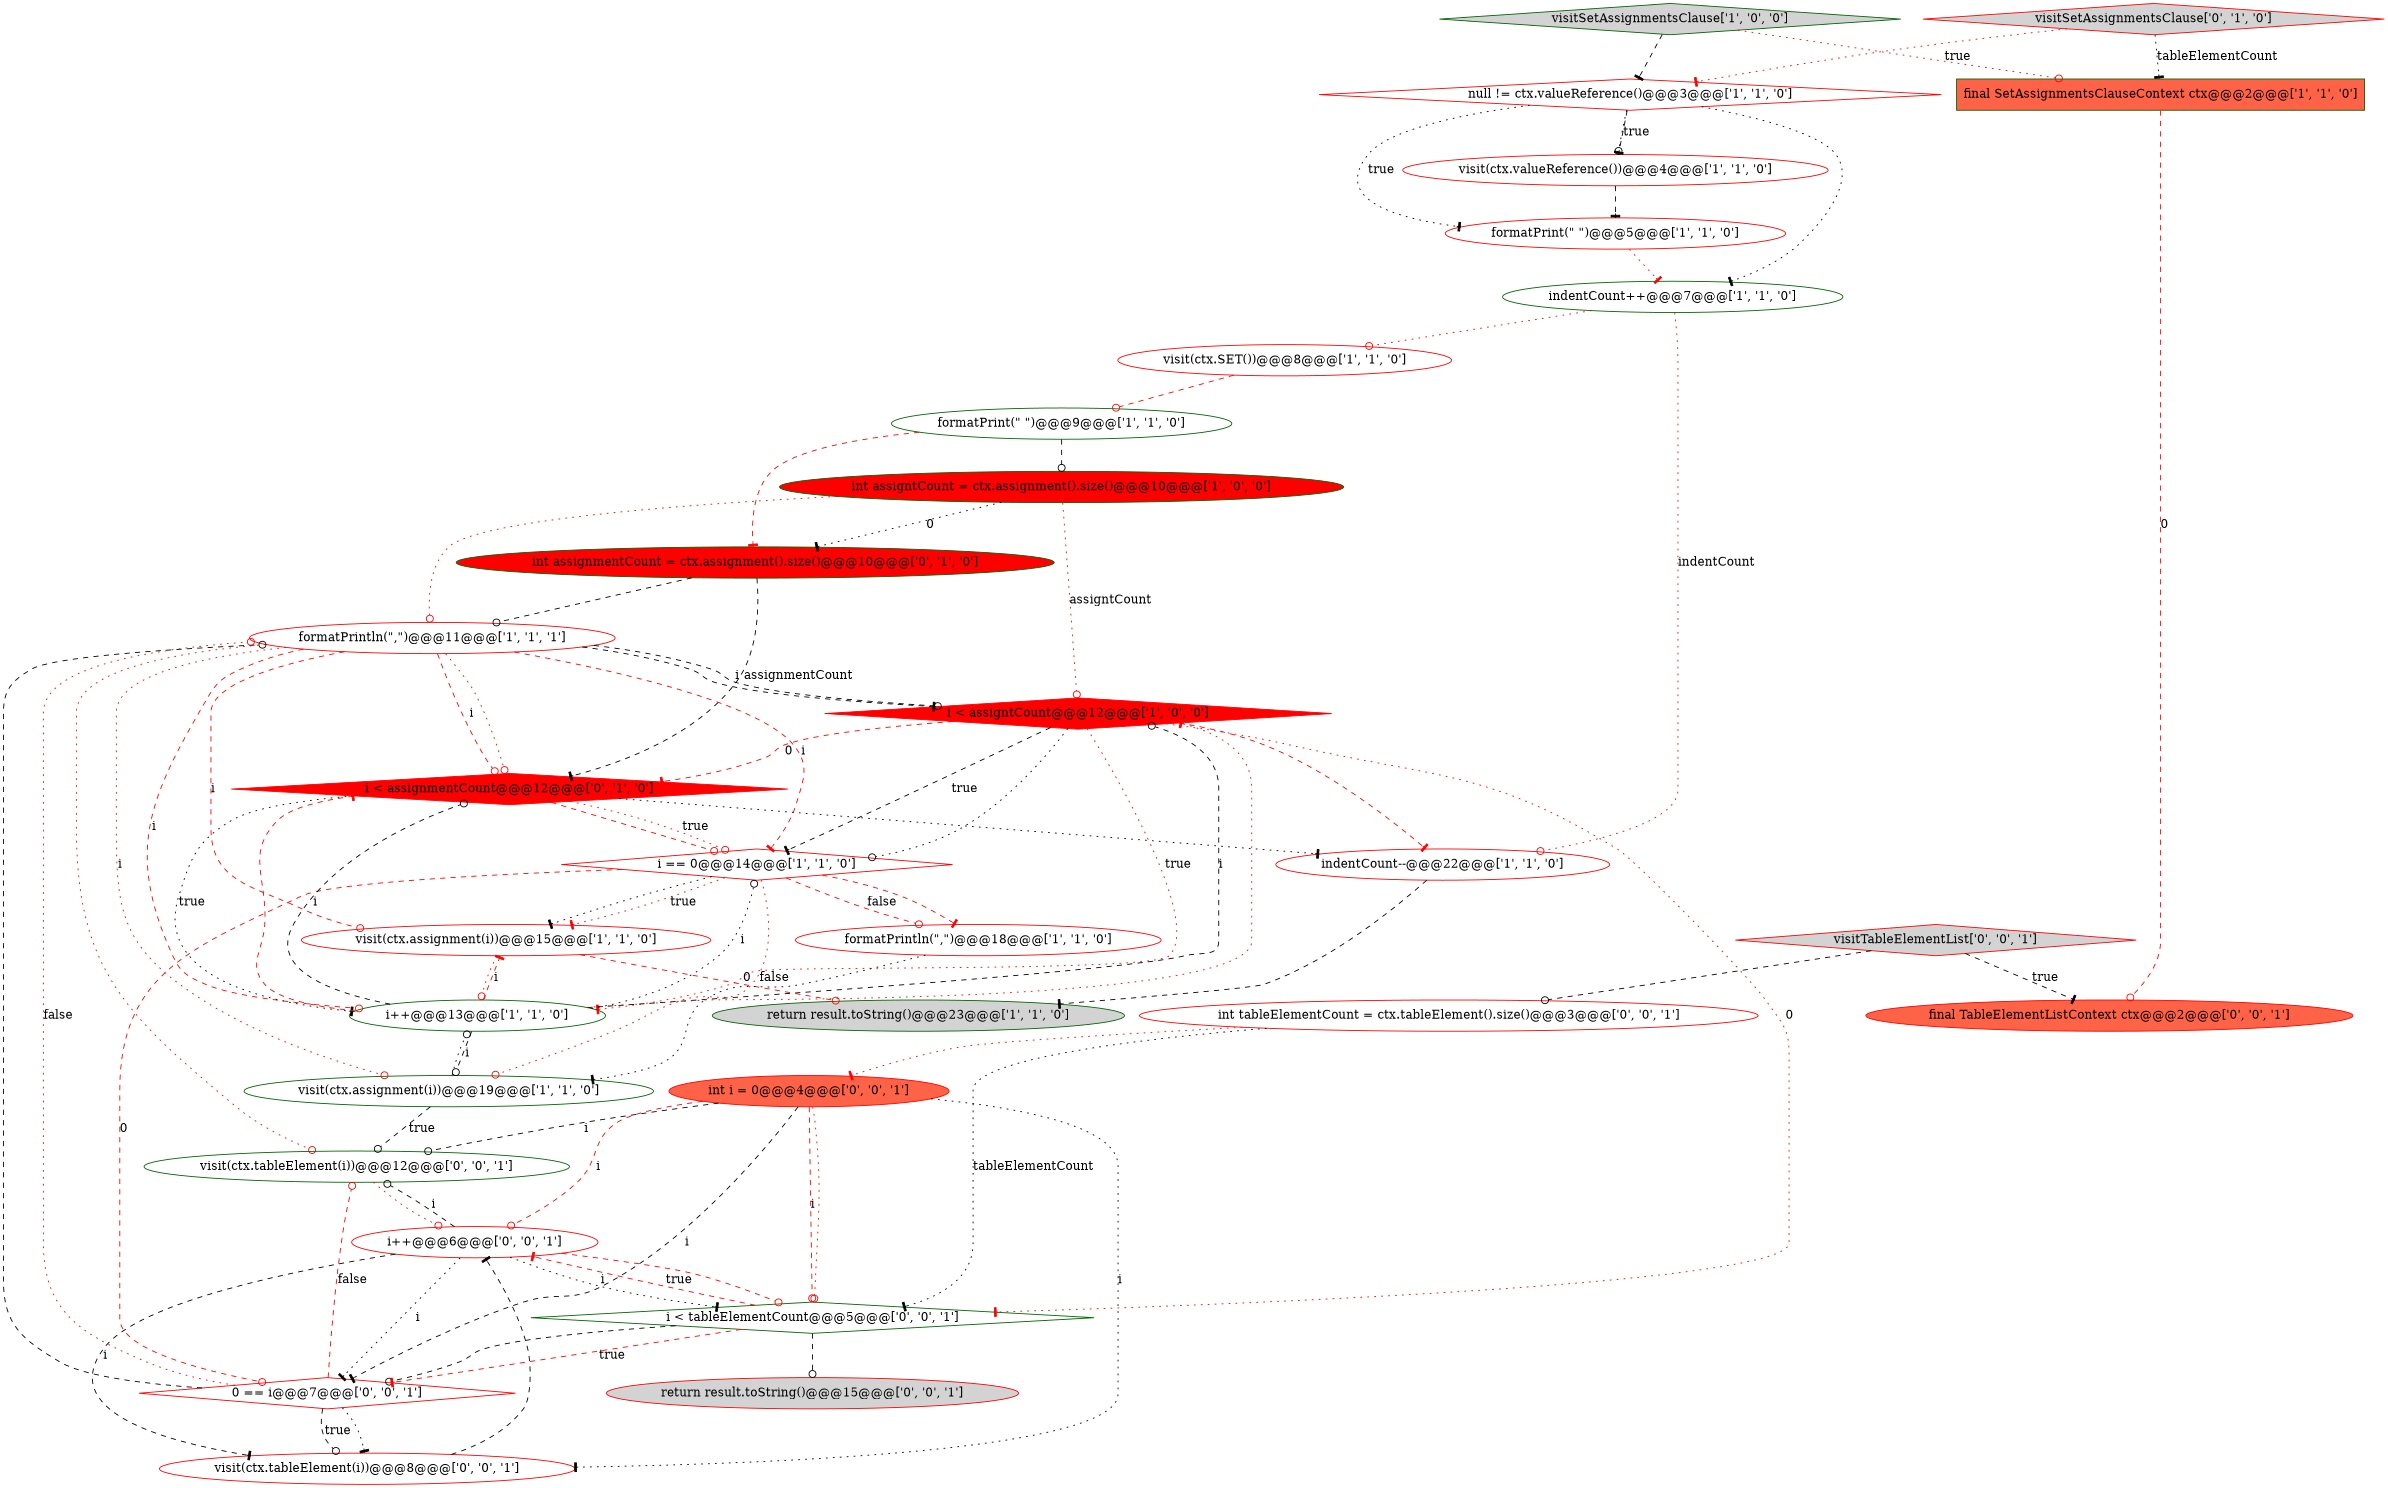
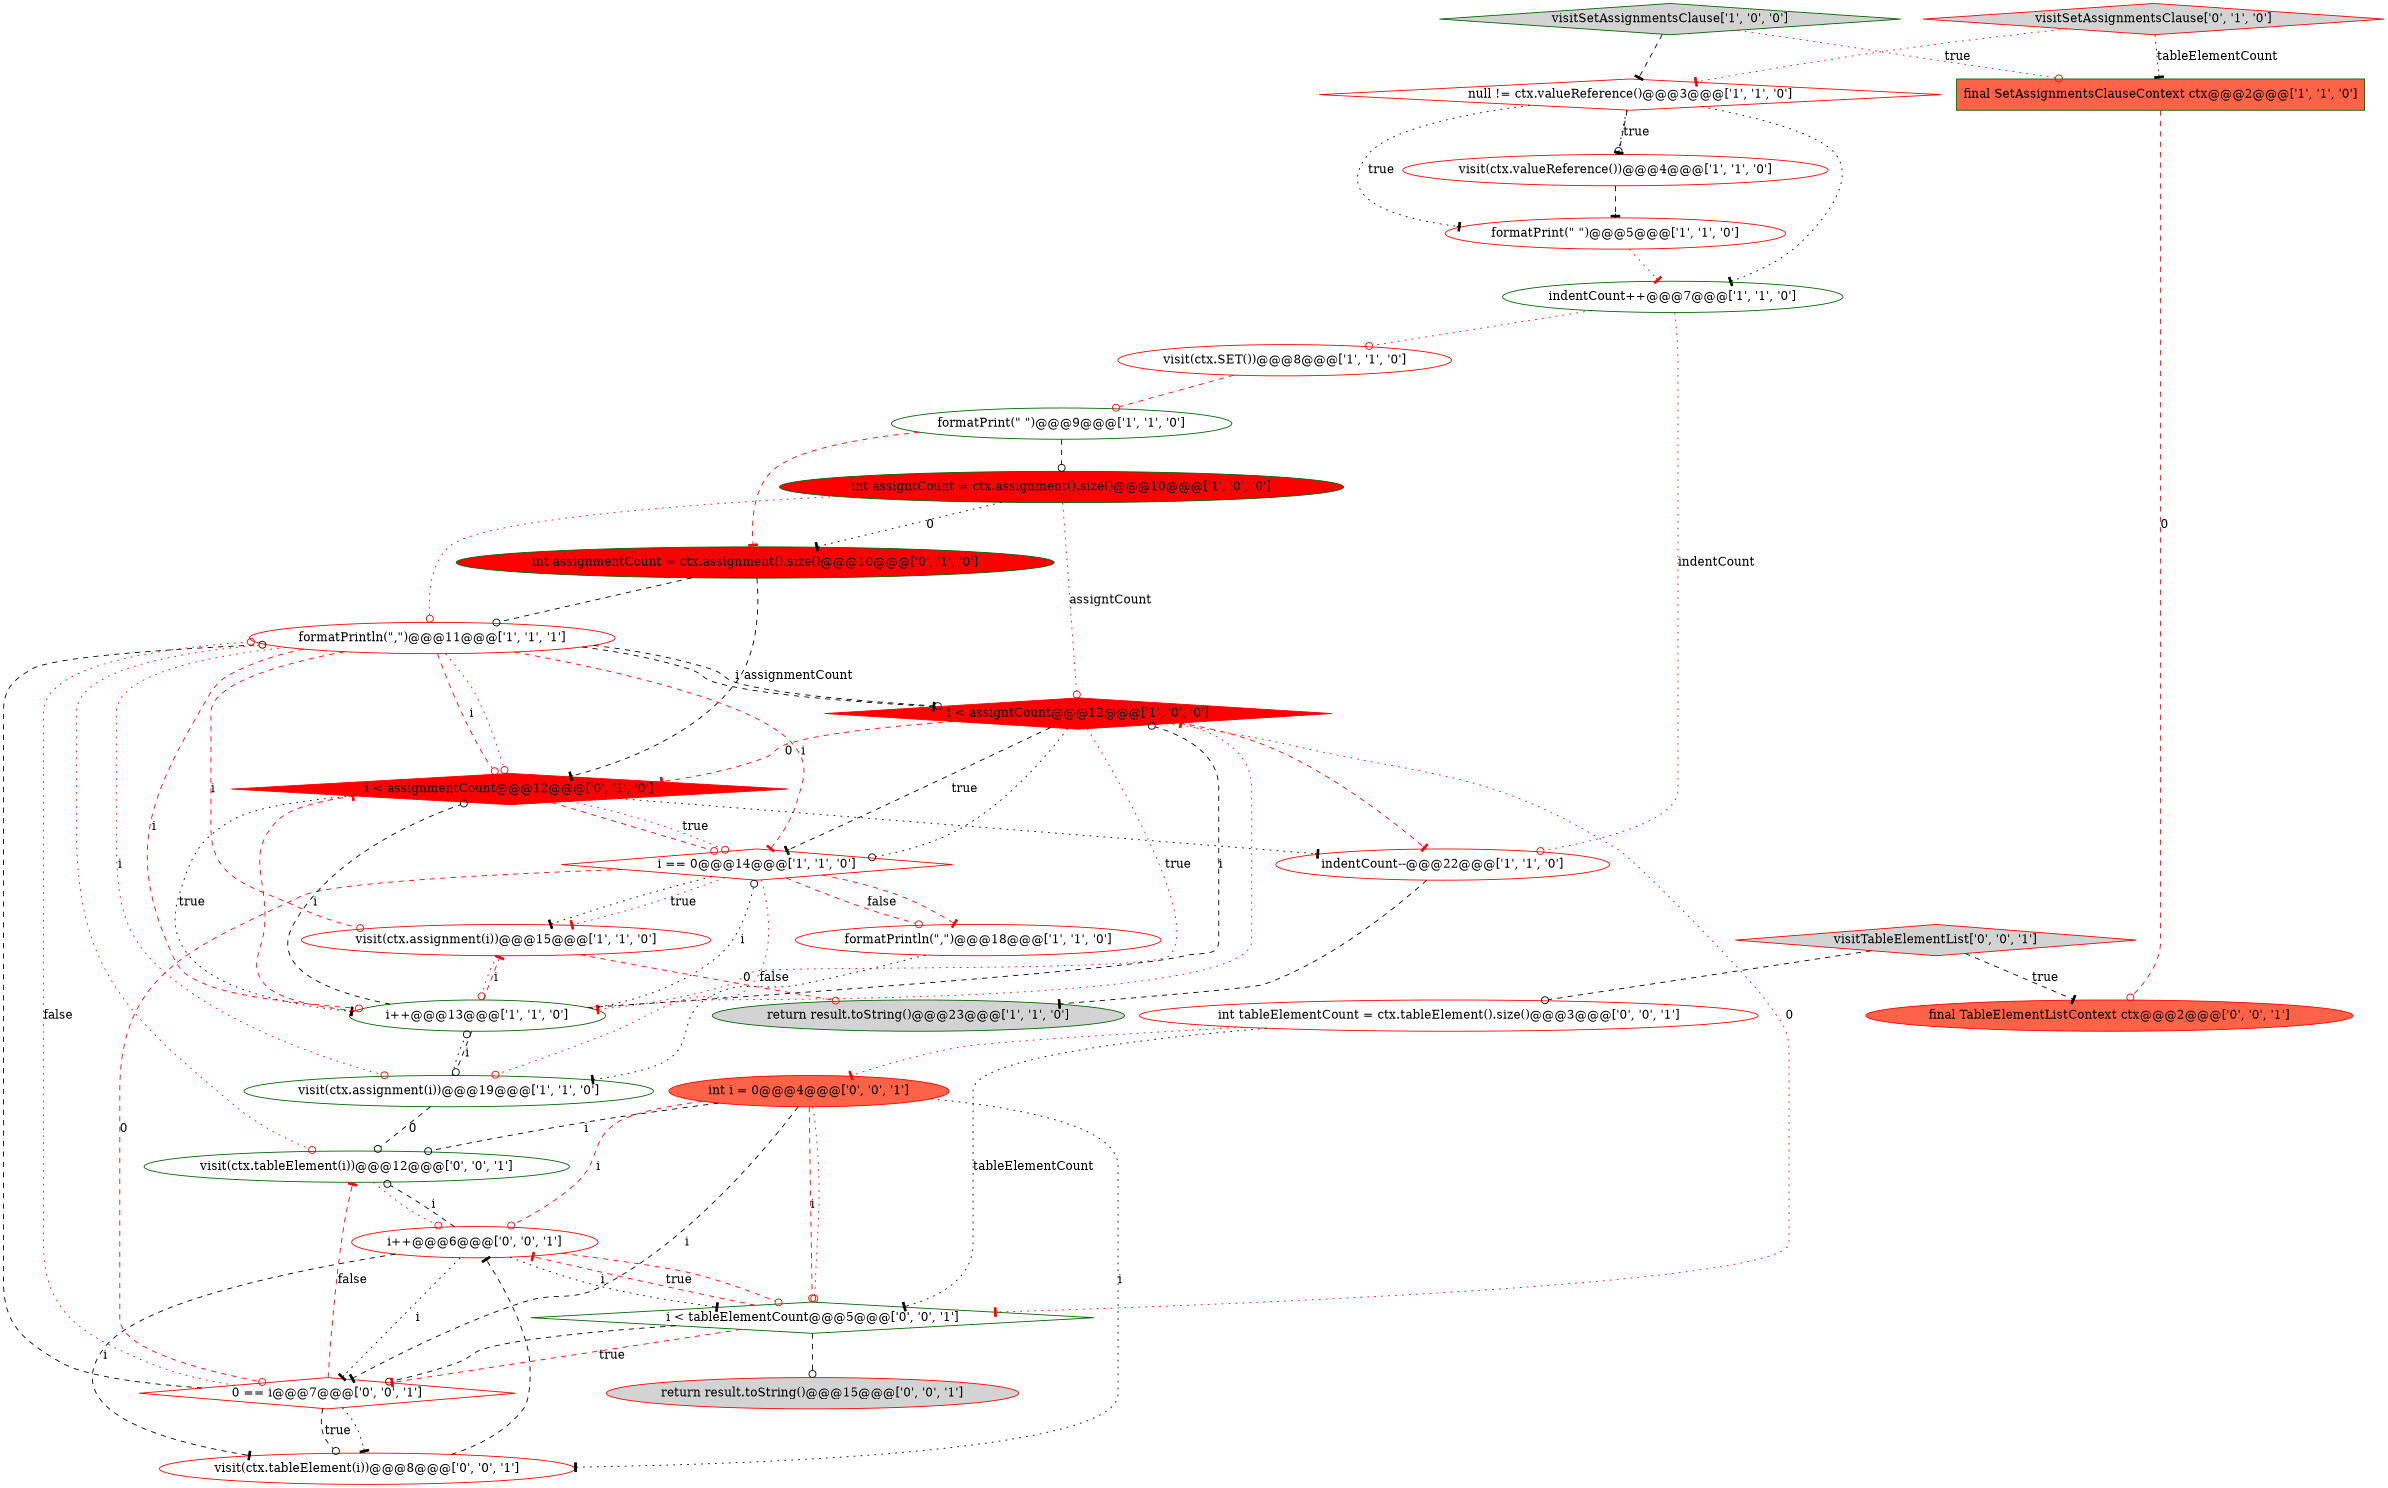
edge "visit(ctx.assignment(i))@@@19@@@['1', '1', '0']" -> "visit(ctx.tableElement(i))@@@12@@@['0', '0', '1']": label "true" -> "0"
edge "0 == i@@@7@@@['0', '0', '1']" -> "visit(ctx.tableElement(i))@@@12@@@['0', '0', '1']": arrowhead odot -> tee
